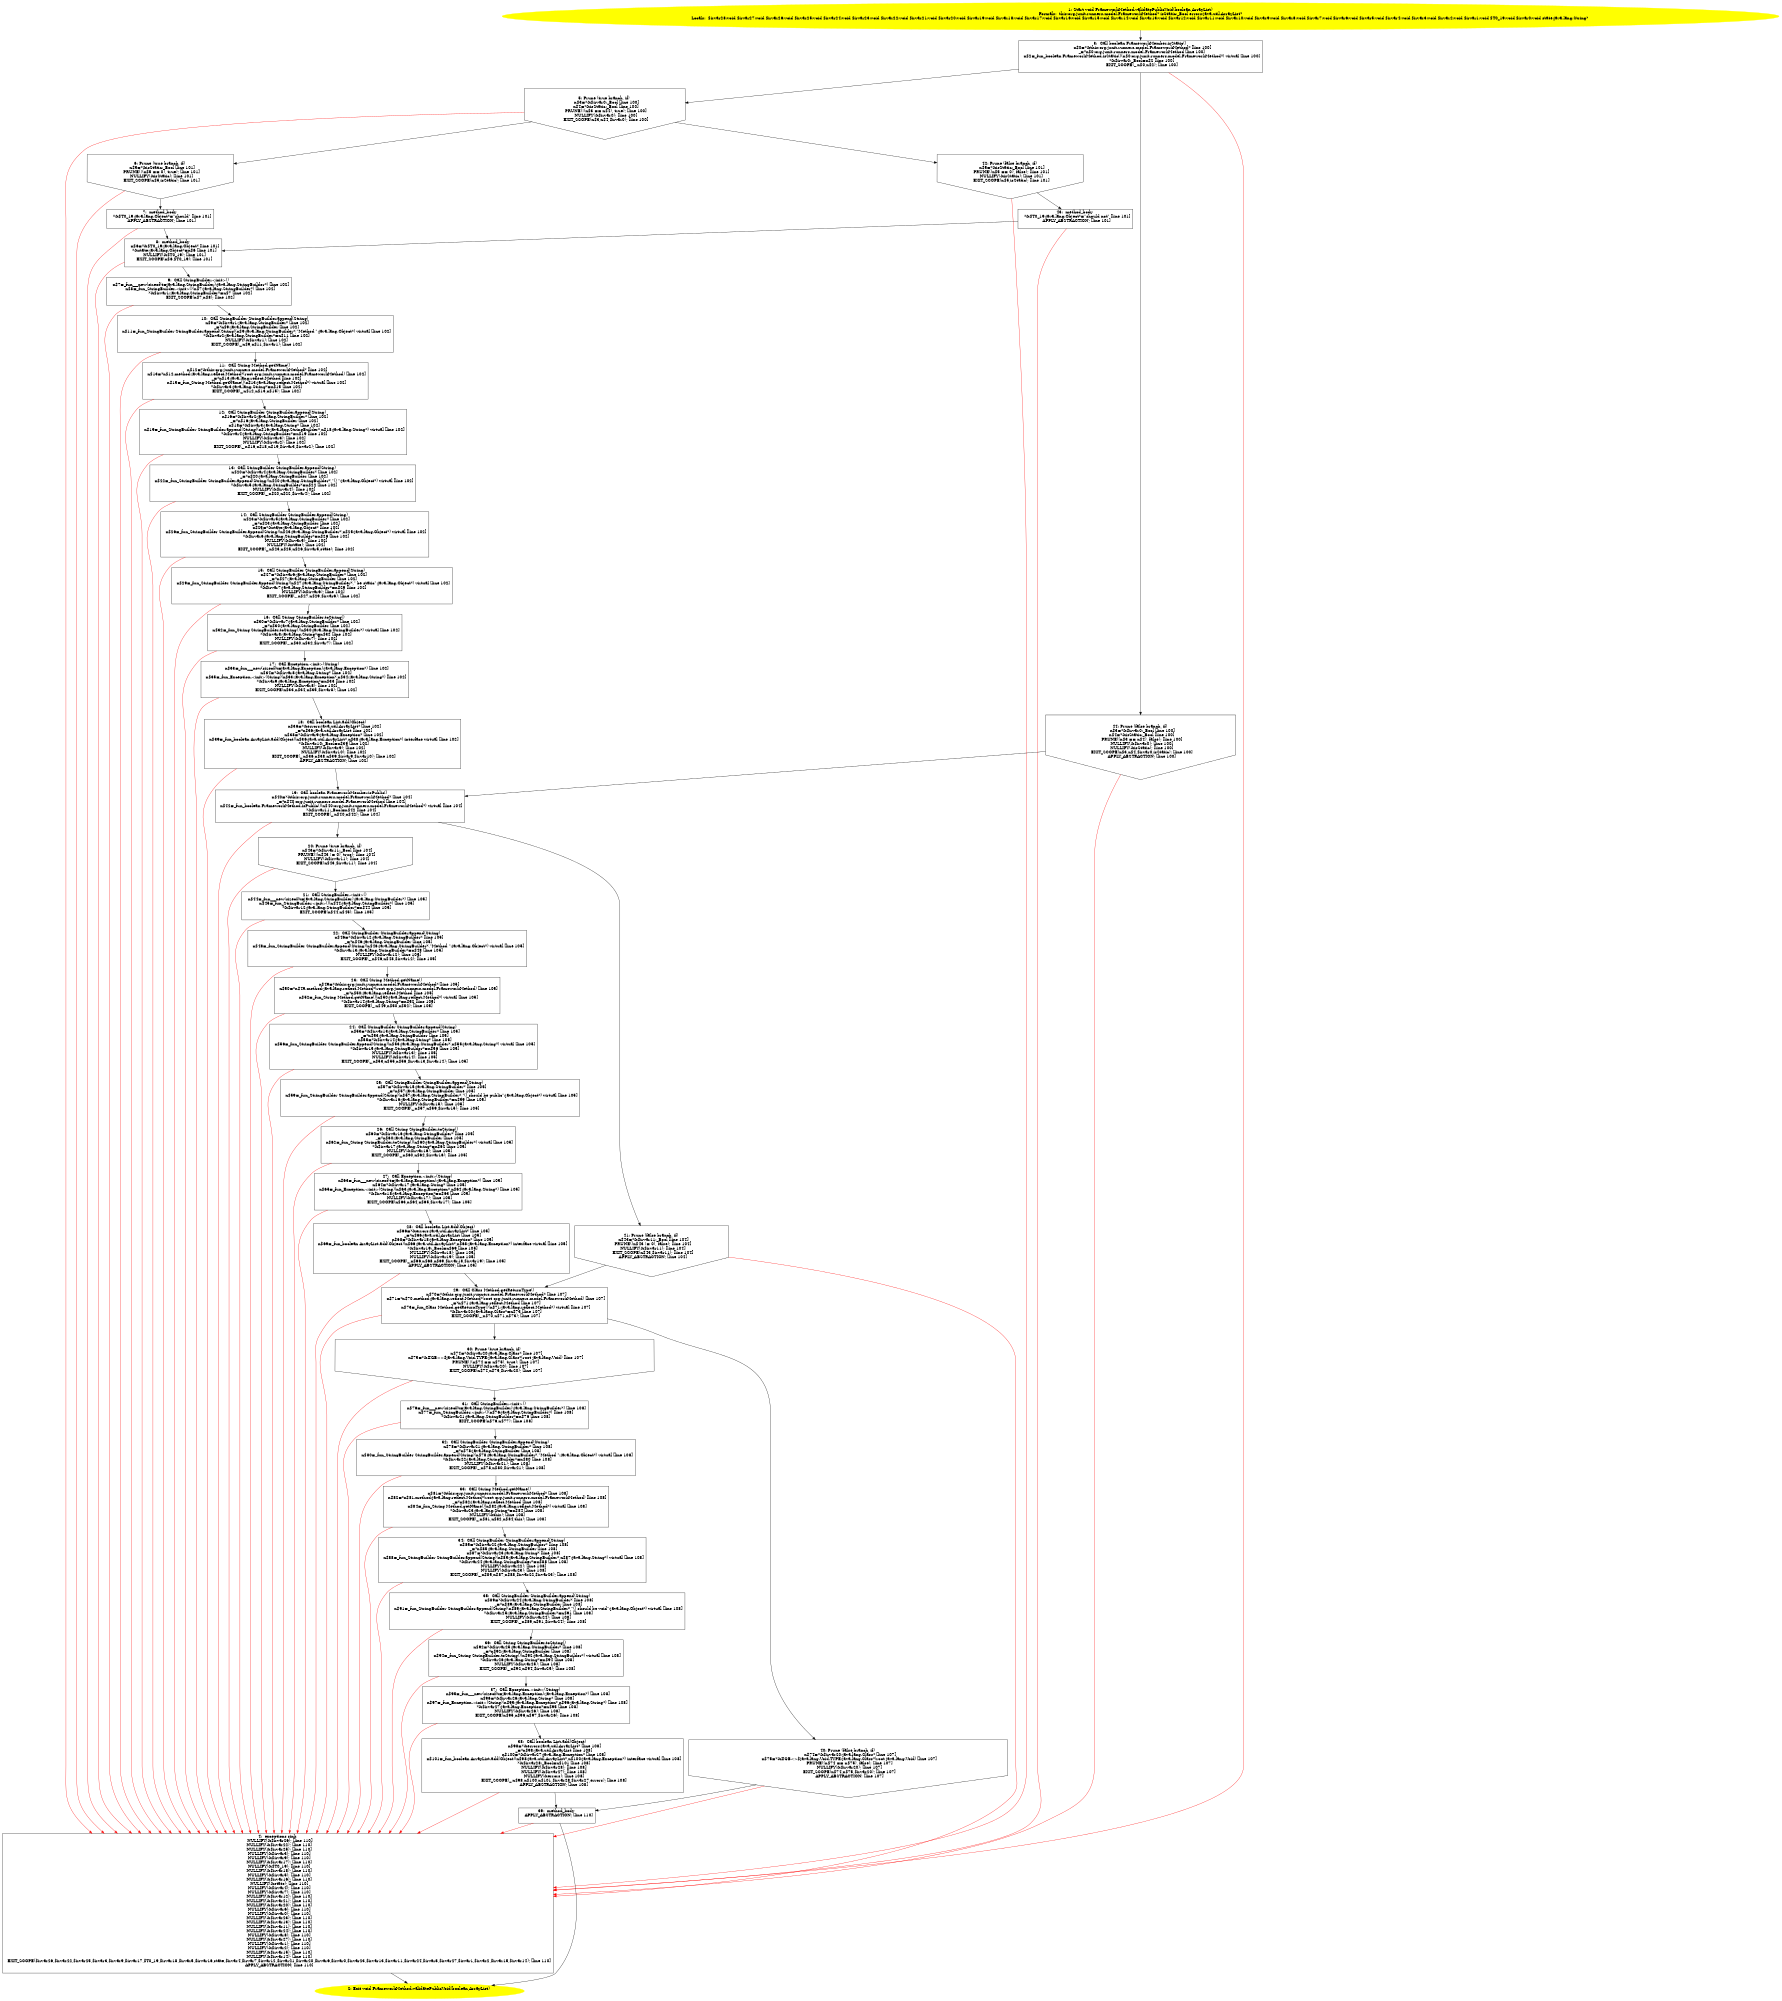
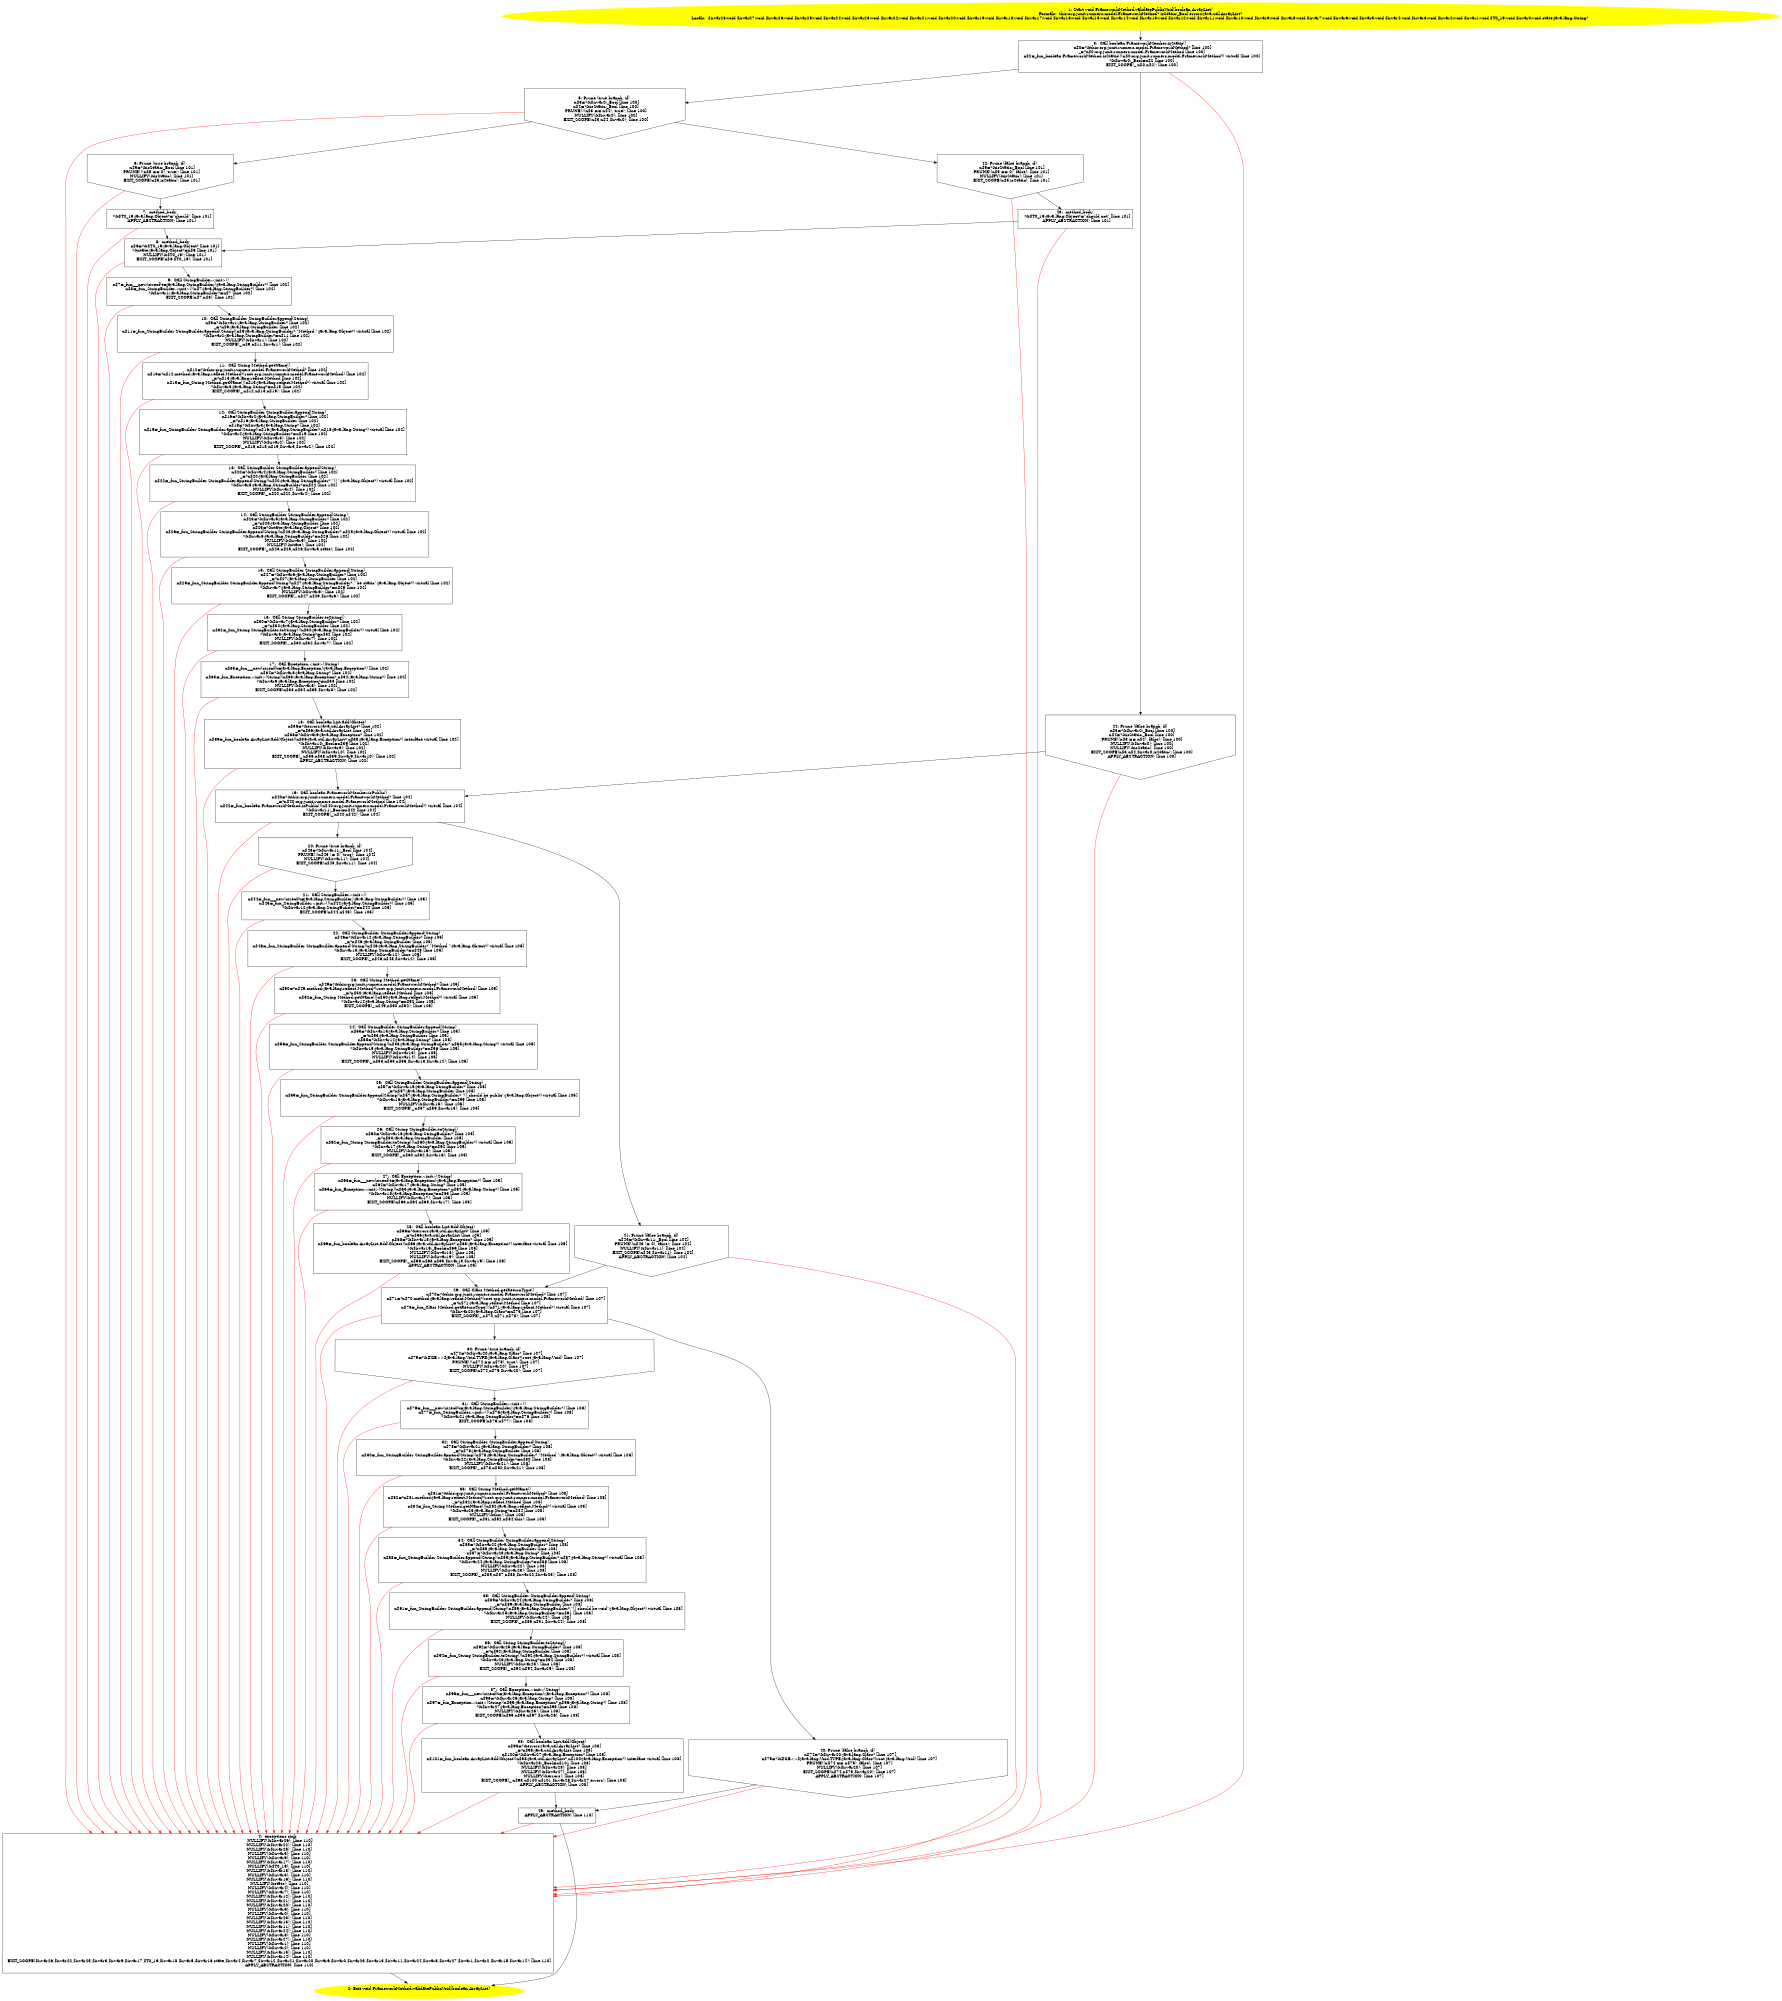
node "39:  method_body APPLY_ABSTRACTION; [line 110]": label "39:  method_body APPLY_ABSTRACTION; [line 110]" -> "49:  method_body APPLY_ABSTRACTION; [line 110]"
